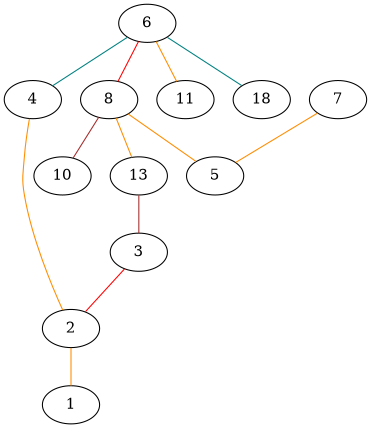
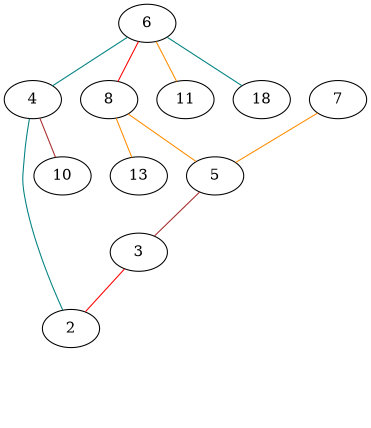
edge "8" -- "10": now "4" -- "10"
edge "13" -- "3": now "5" -- "3"
edge "4" -- "2": color darkorange -> teal
node "1": removed
